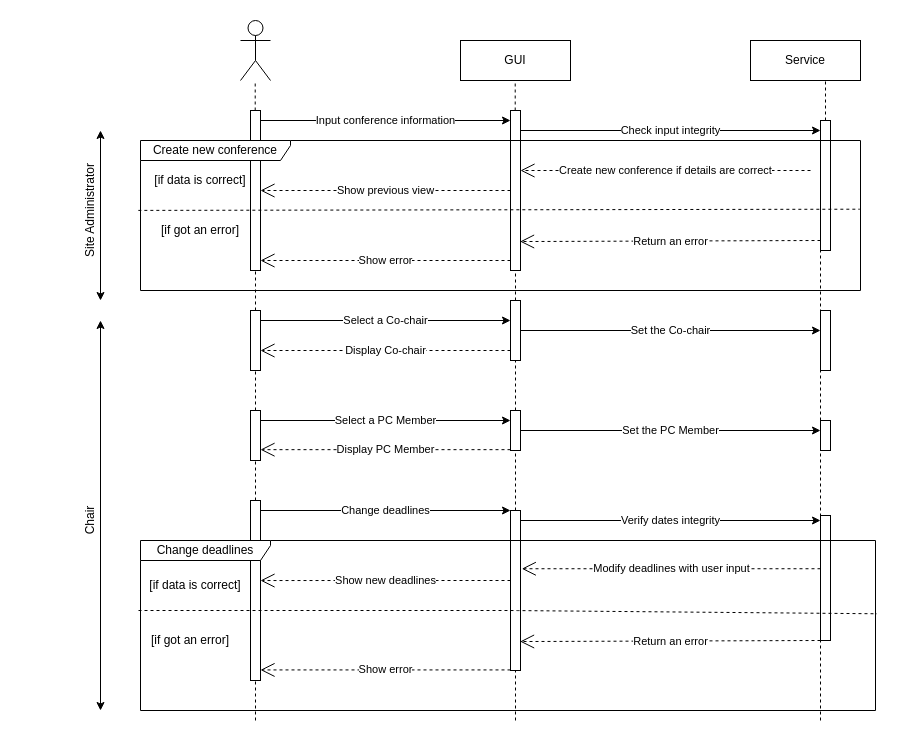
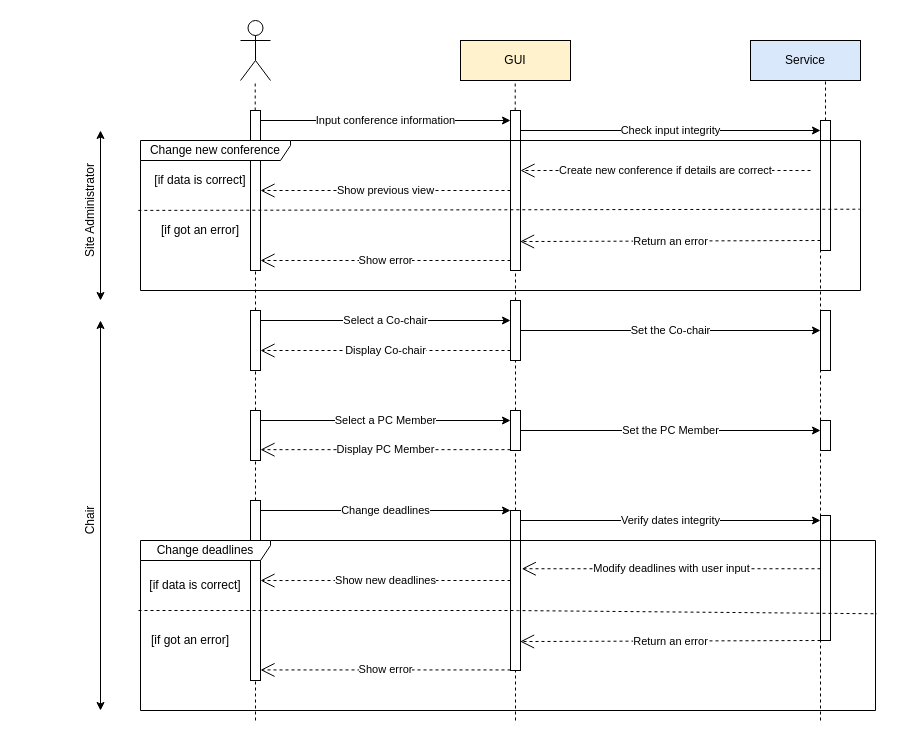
node "GUI": fillcolor #ffffff -> #fff2cc
node "Service": fillcolor #ffffff -> #dae8fc
node "Create new conference": label "Create new conference" -> "Change new conference"
